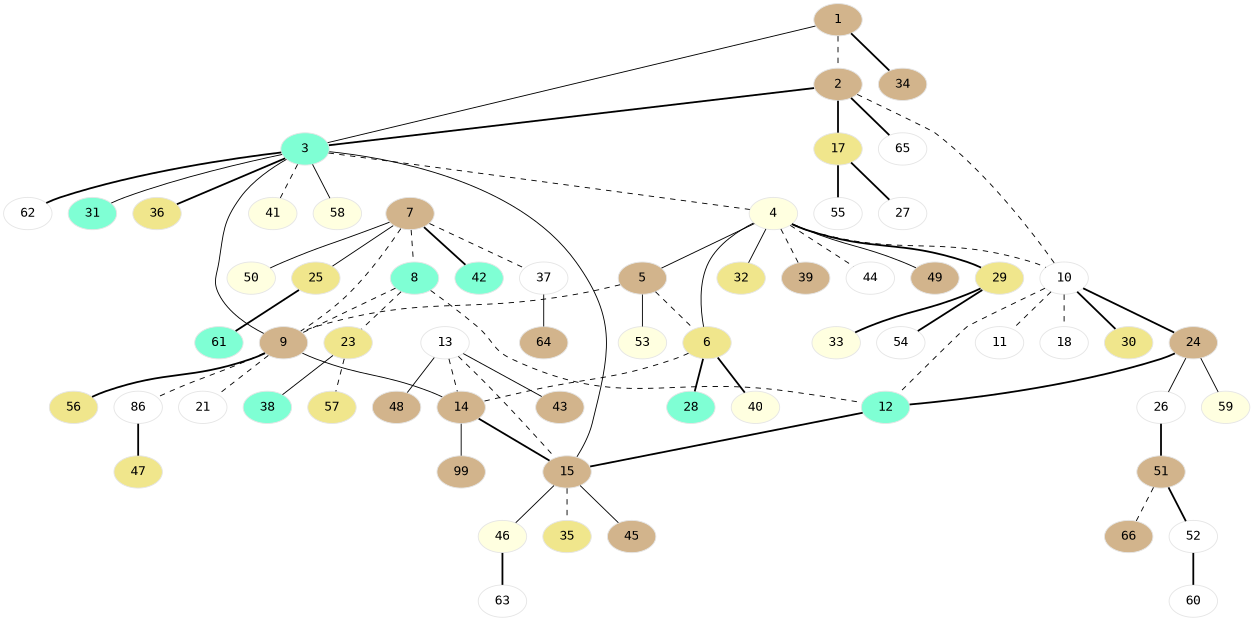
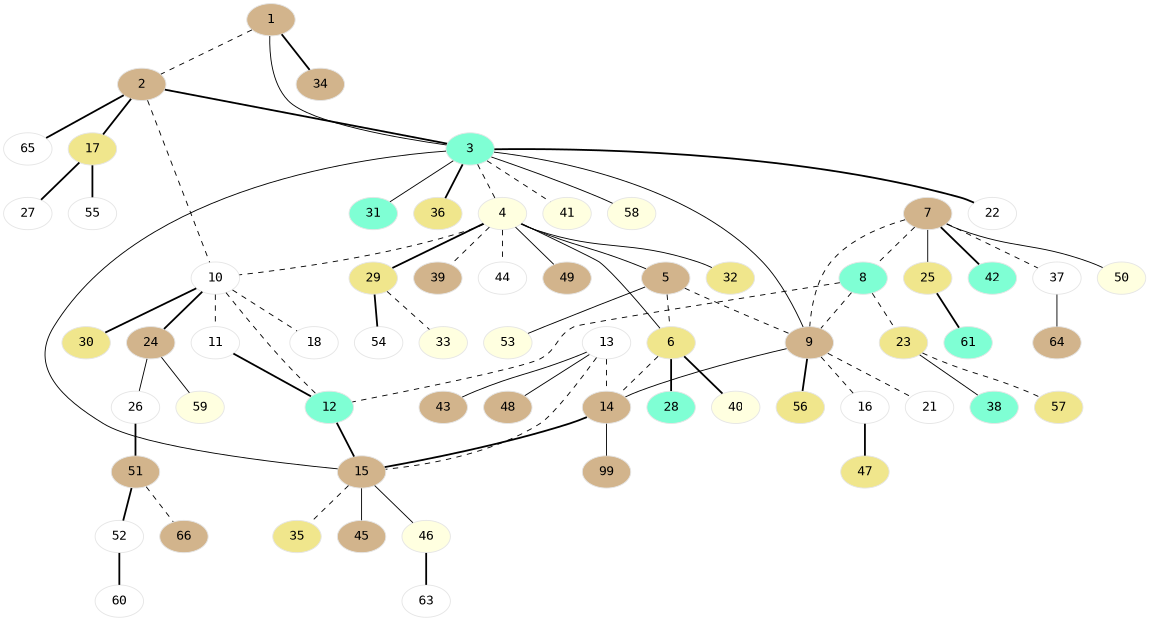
node "62": label "62" -> "22"
edge "29" -- "33": style bold -> dashed
edge "24" -- "12": now "11" -- "12"
node "86": label "86" -> "16"
